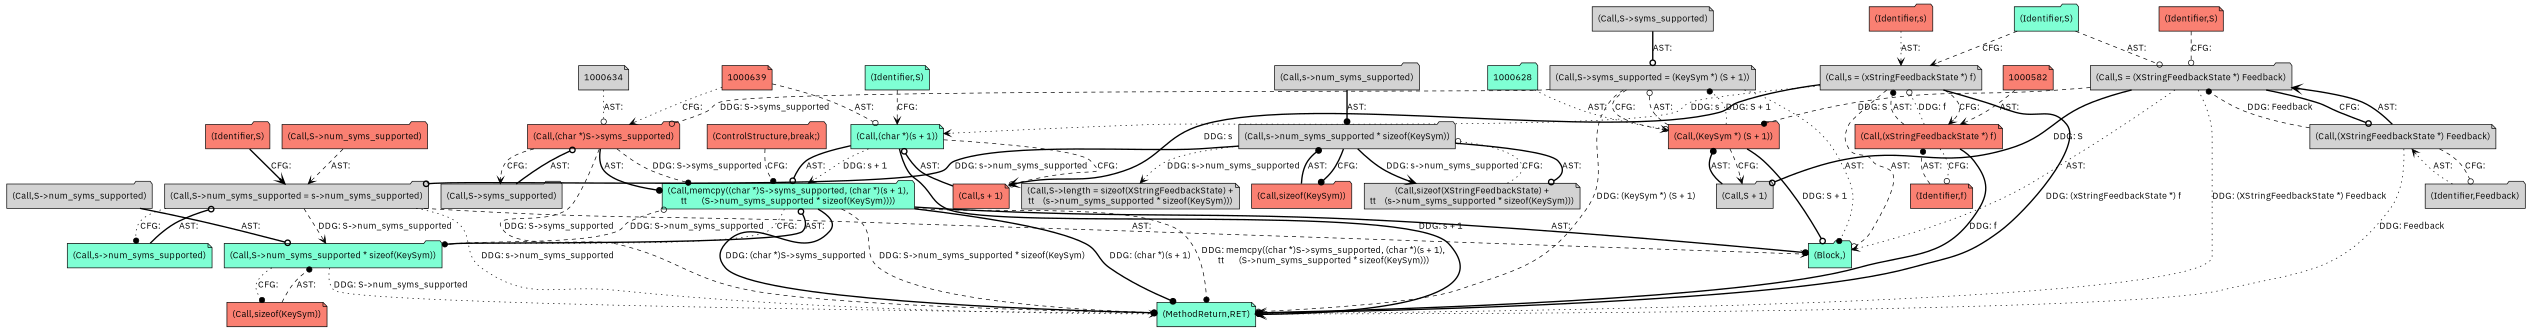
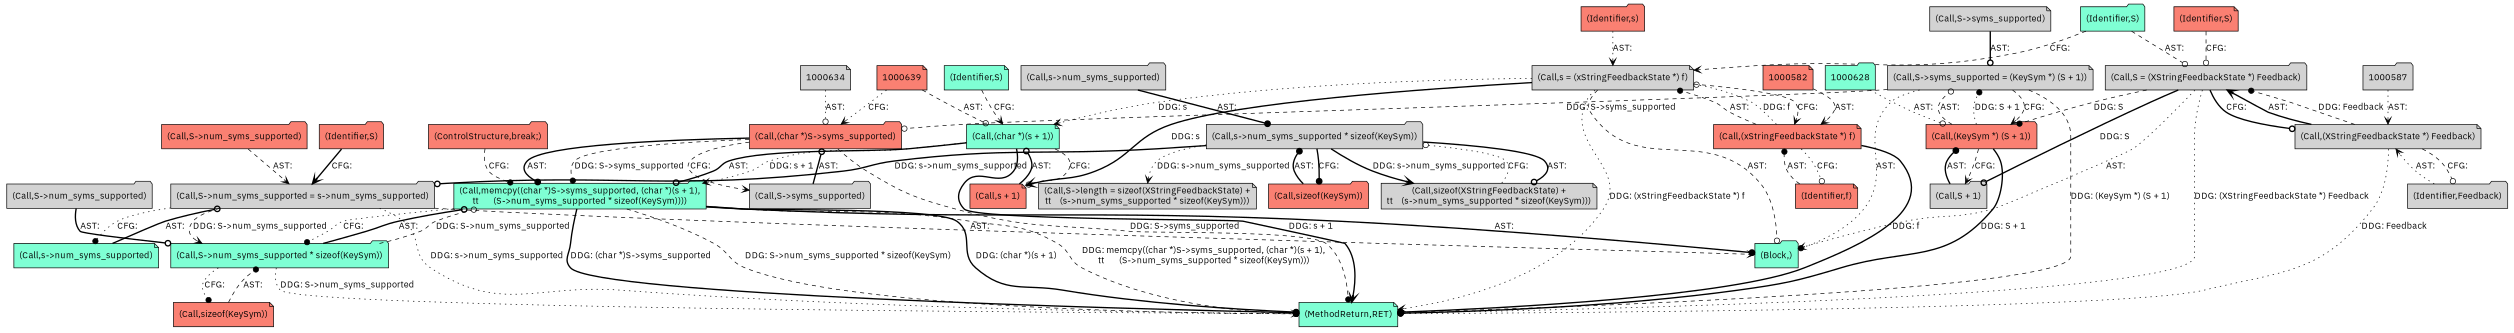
node "1000587": added
edge "(Call,(KeySym *) (S + 1))" -> "(Block,)": now "(Call,(KeySym *) (S + 1))" -> "(MethodReturn,RET)"
edge "(Call,s = (xStringFeedbackState *) f)" -> "(MethodReturn,RET)": style bold -> dotted
